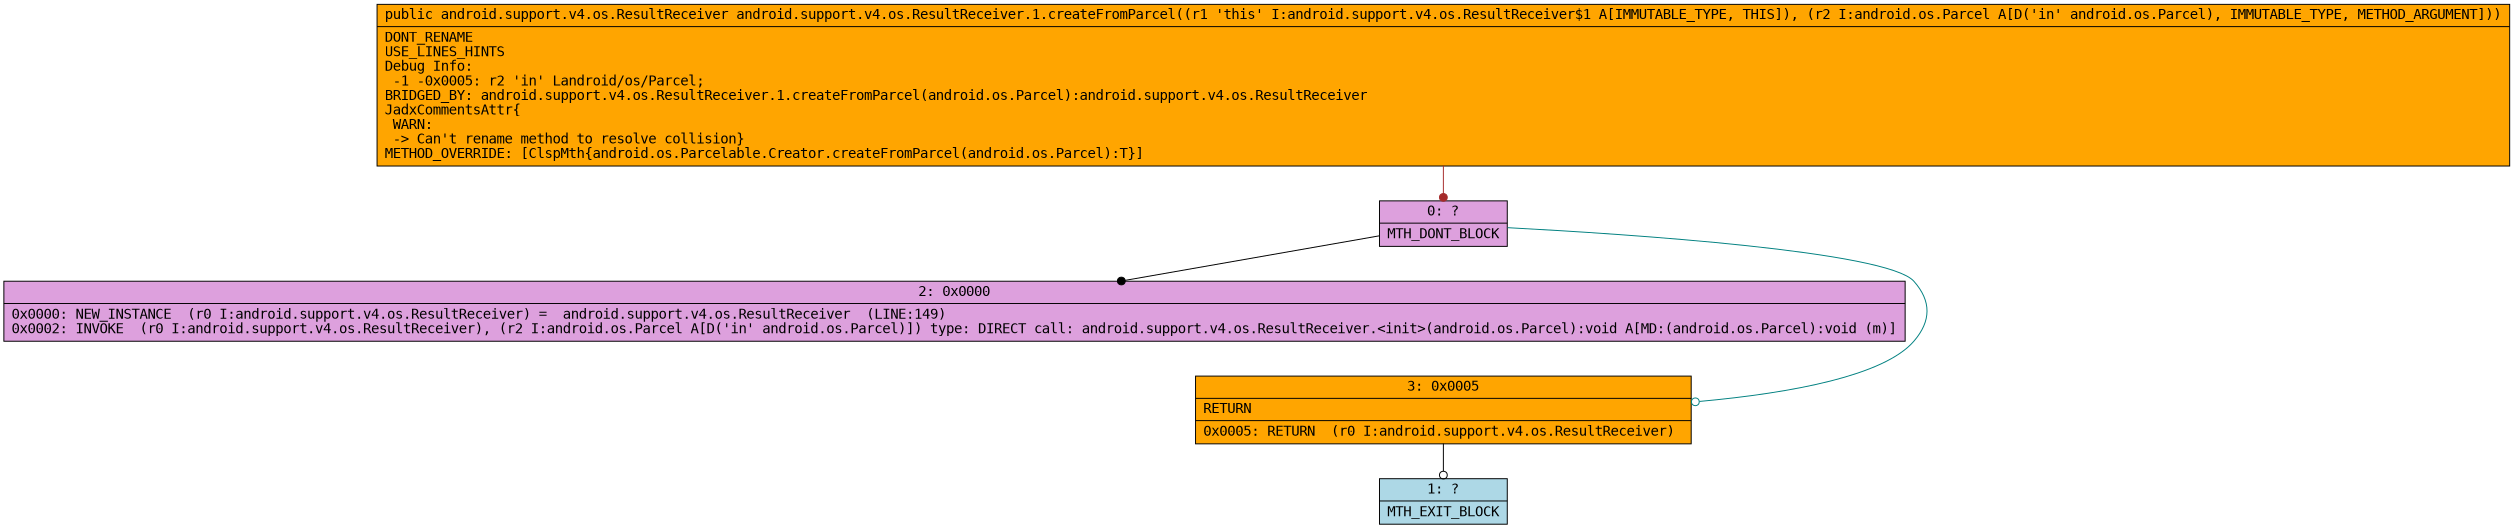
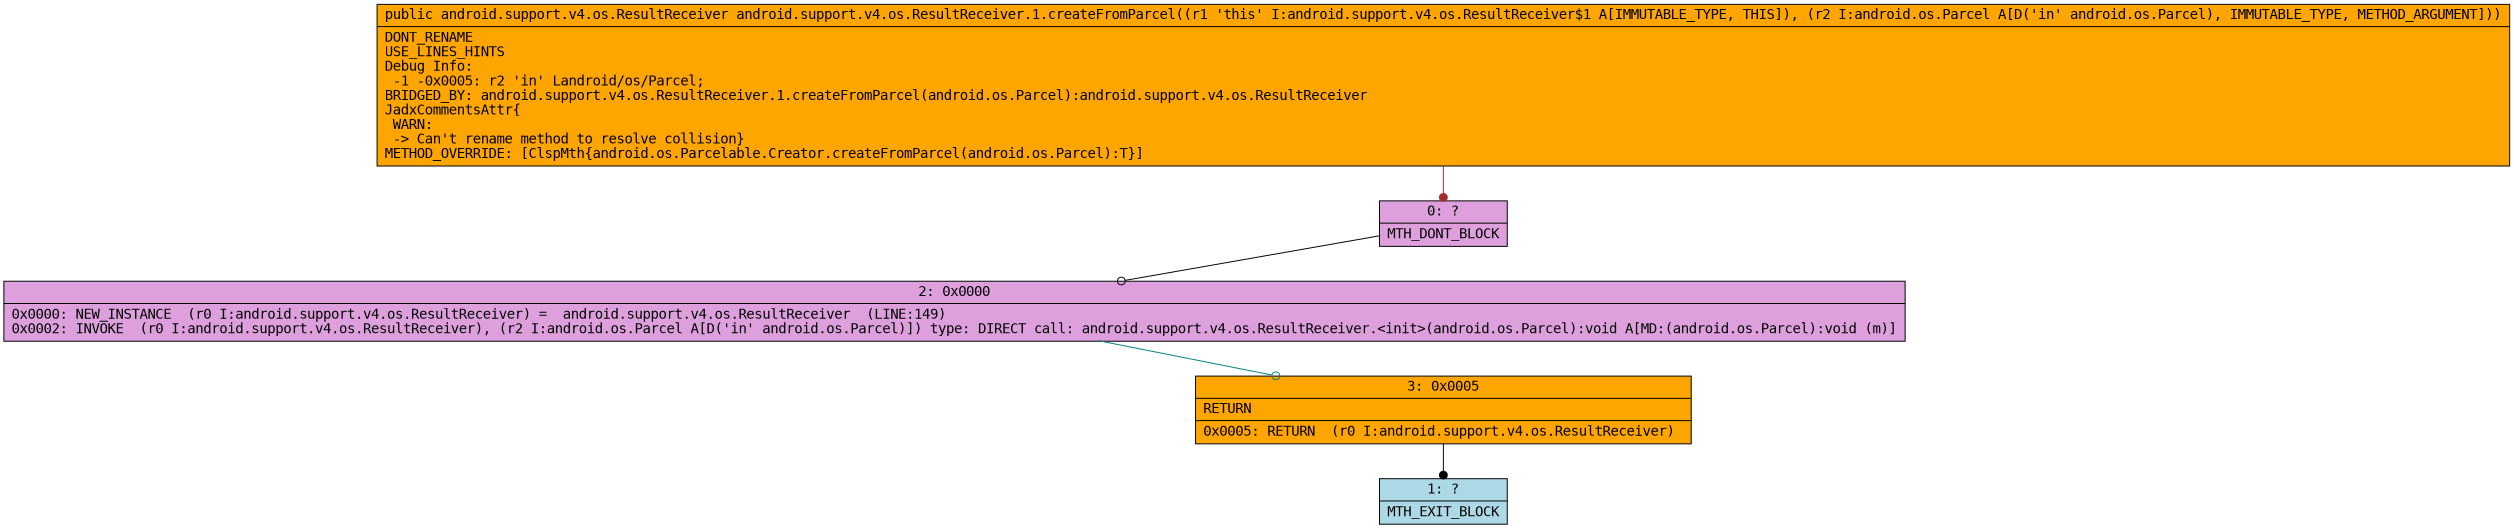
edge "0: ?" -> "2: 0x0000": arrowhead dot -> odot
edge "0: ?" -> "3: 0x0005": now "2: 0x0000" -> "3: 0x0005"
edge "3: 0x0005" -> "1: ?": arrowhead odot -> dot
